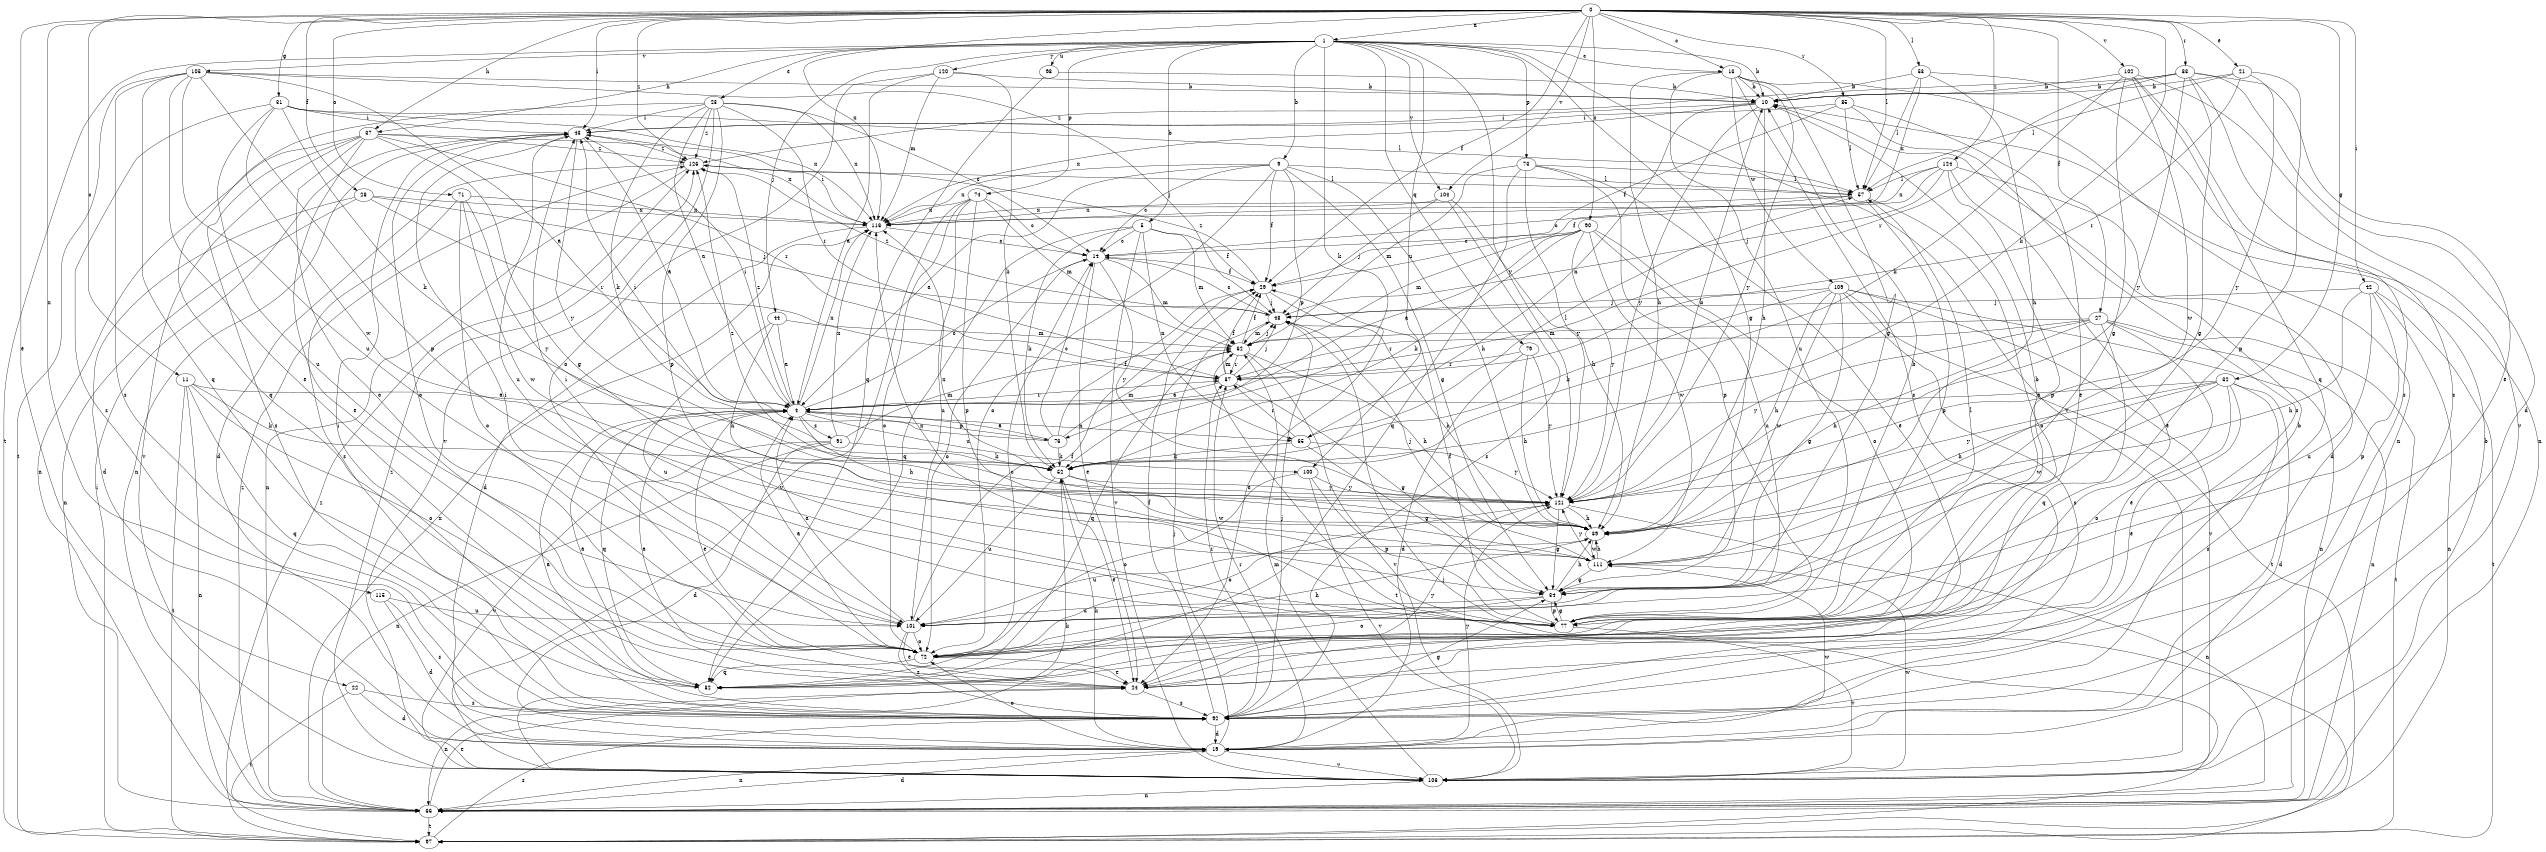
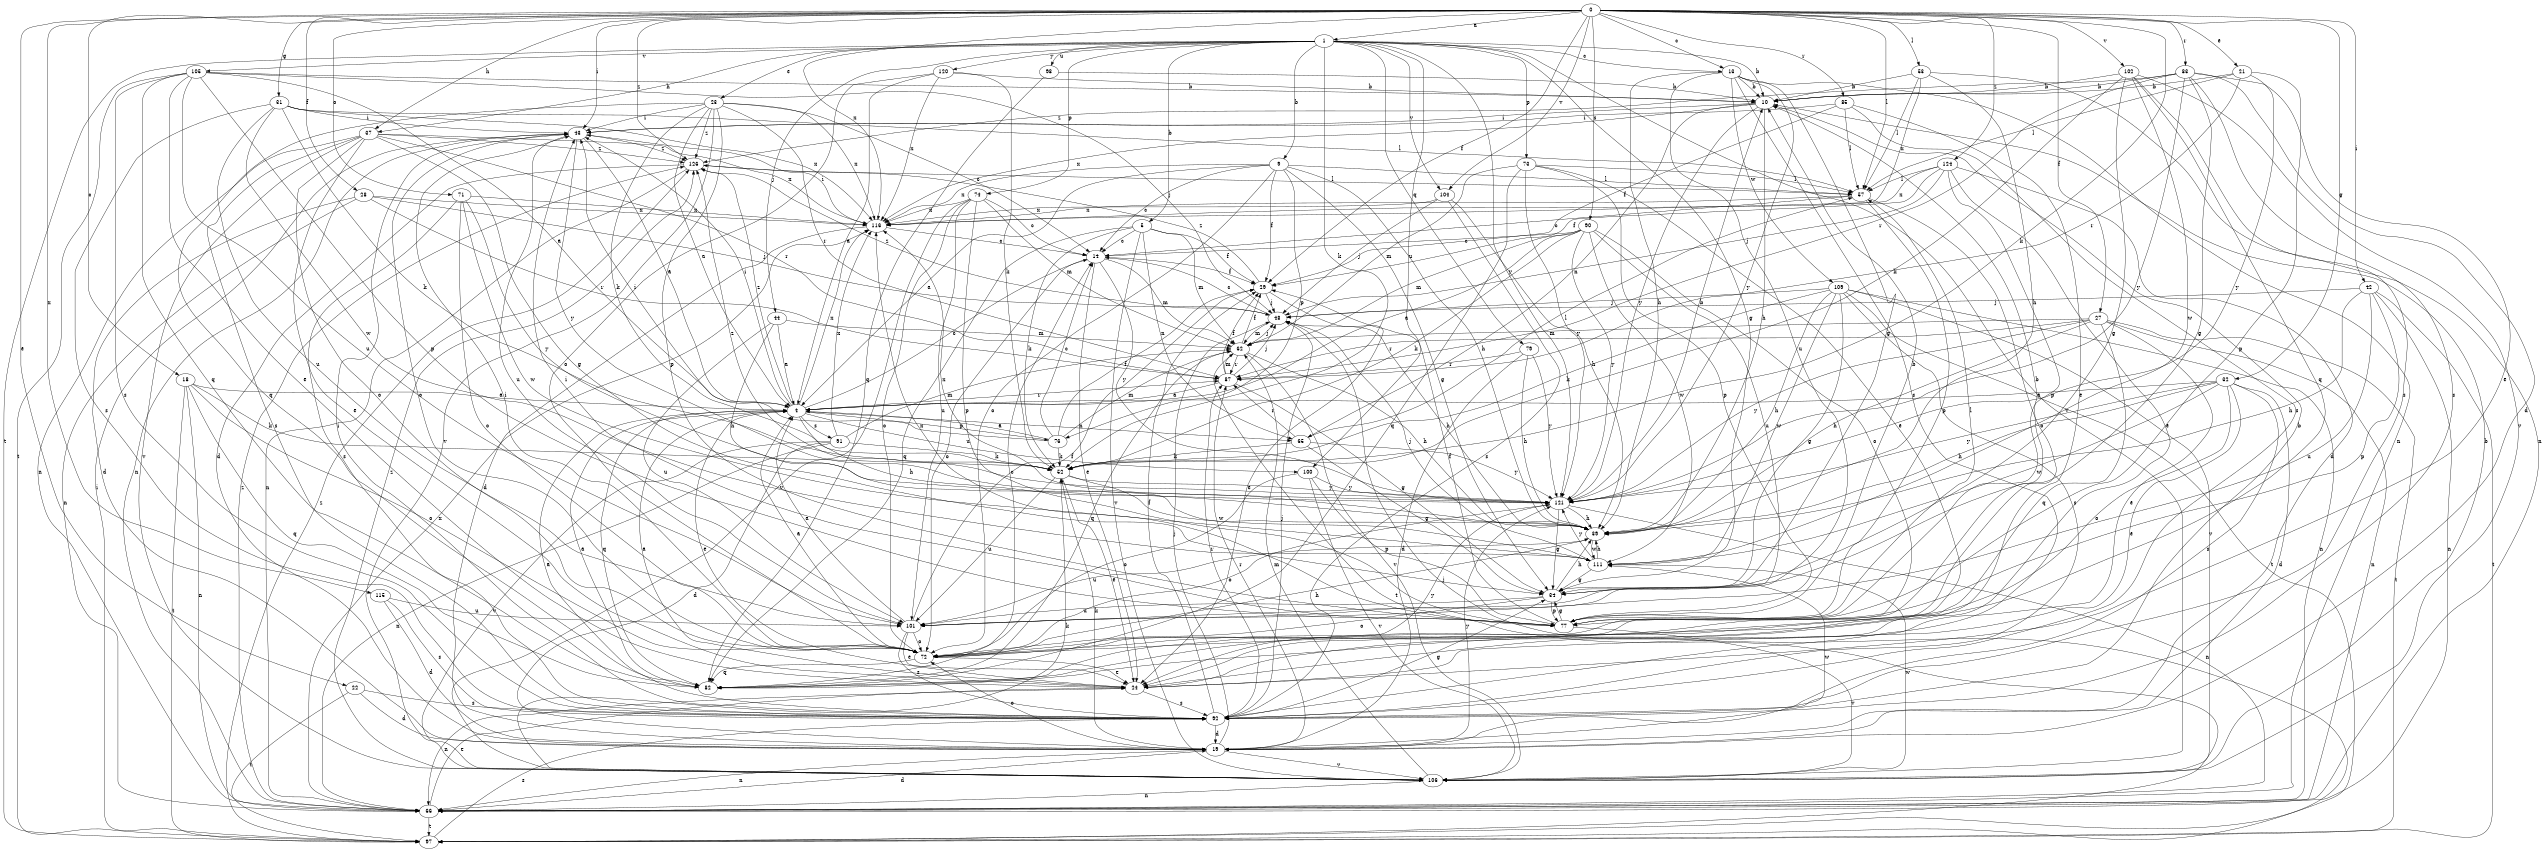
edge "120" -> "116": label "m" -> "x"
node "11": label "11" -> "18"
